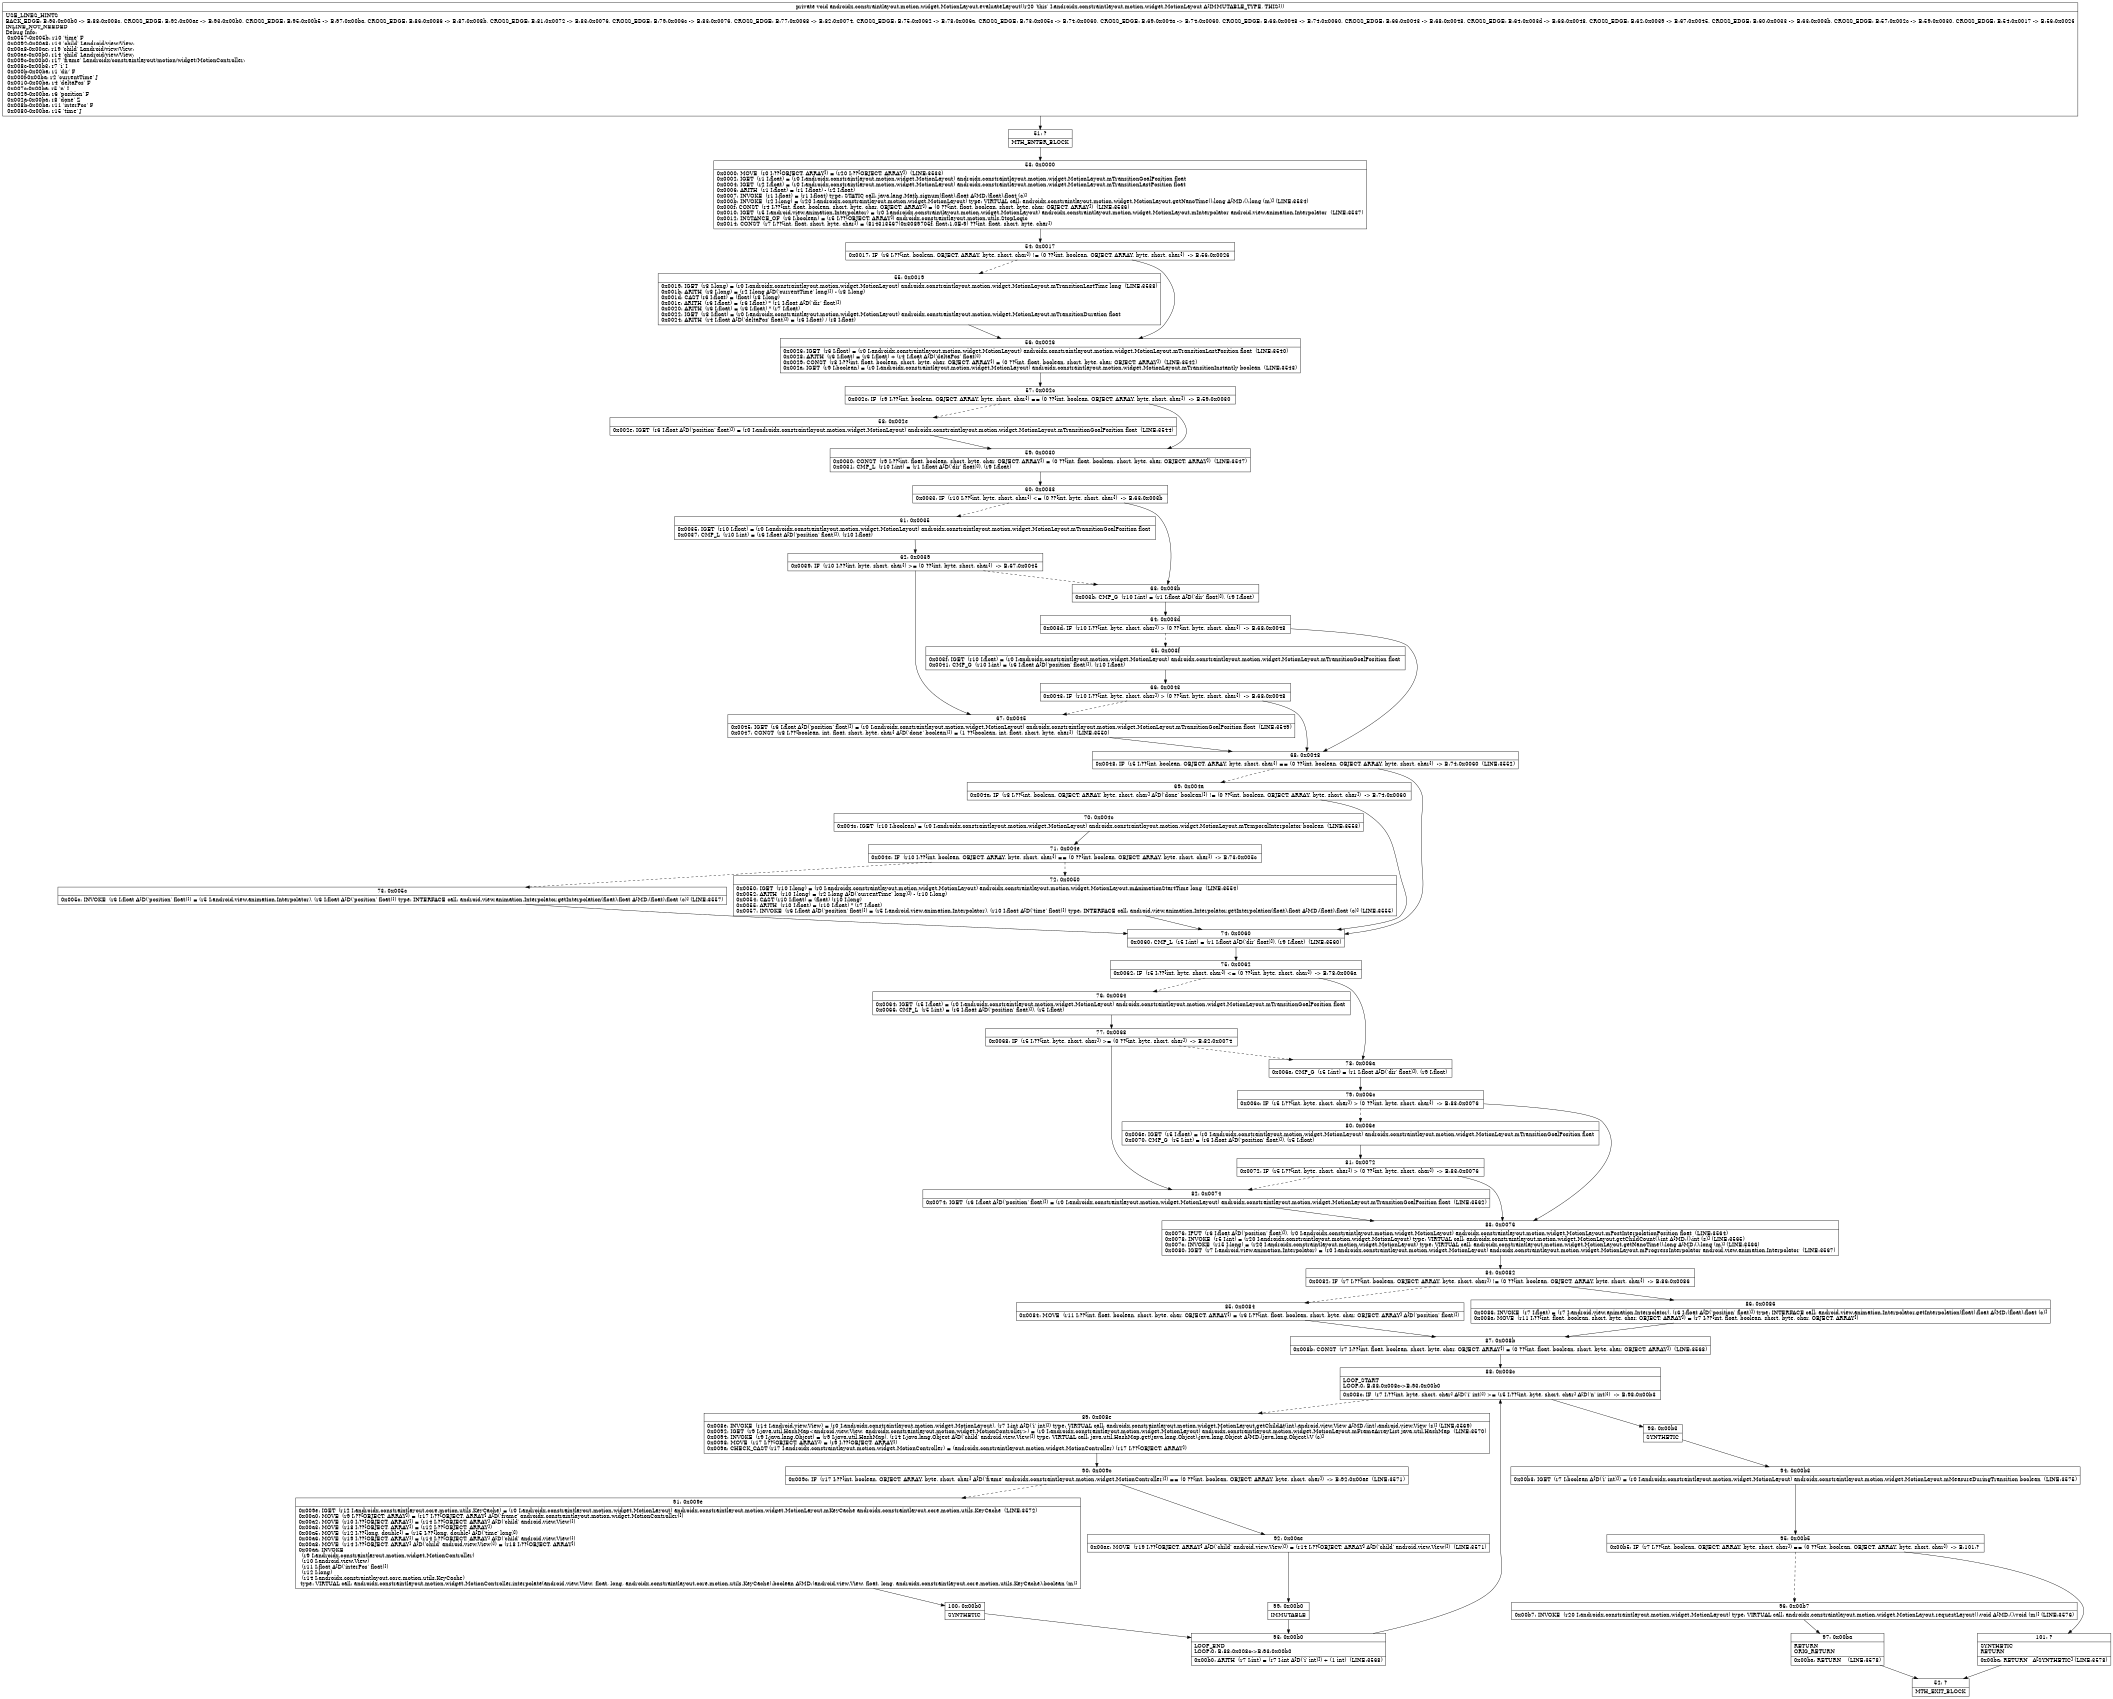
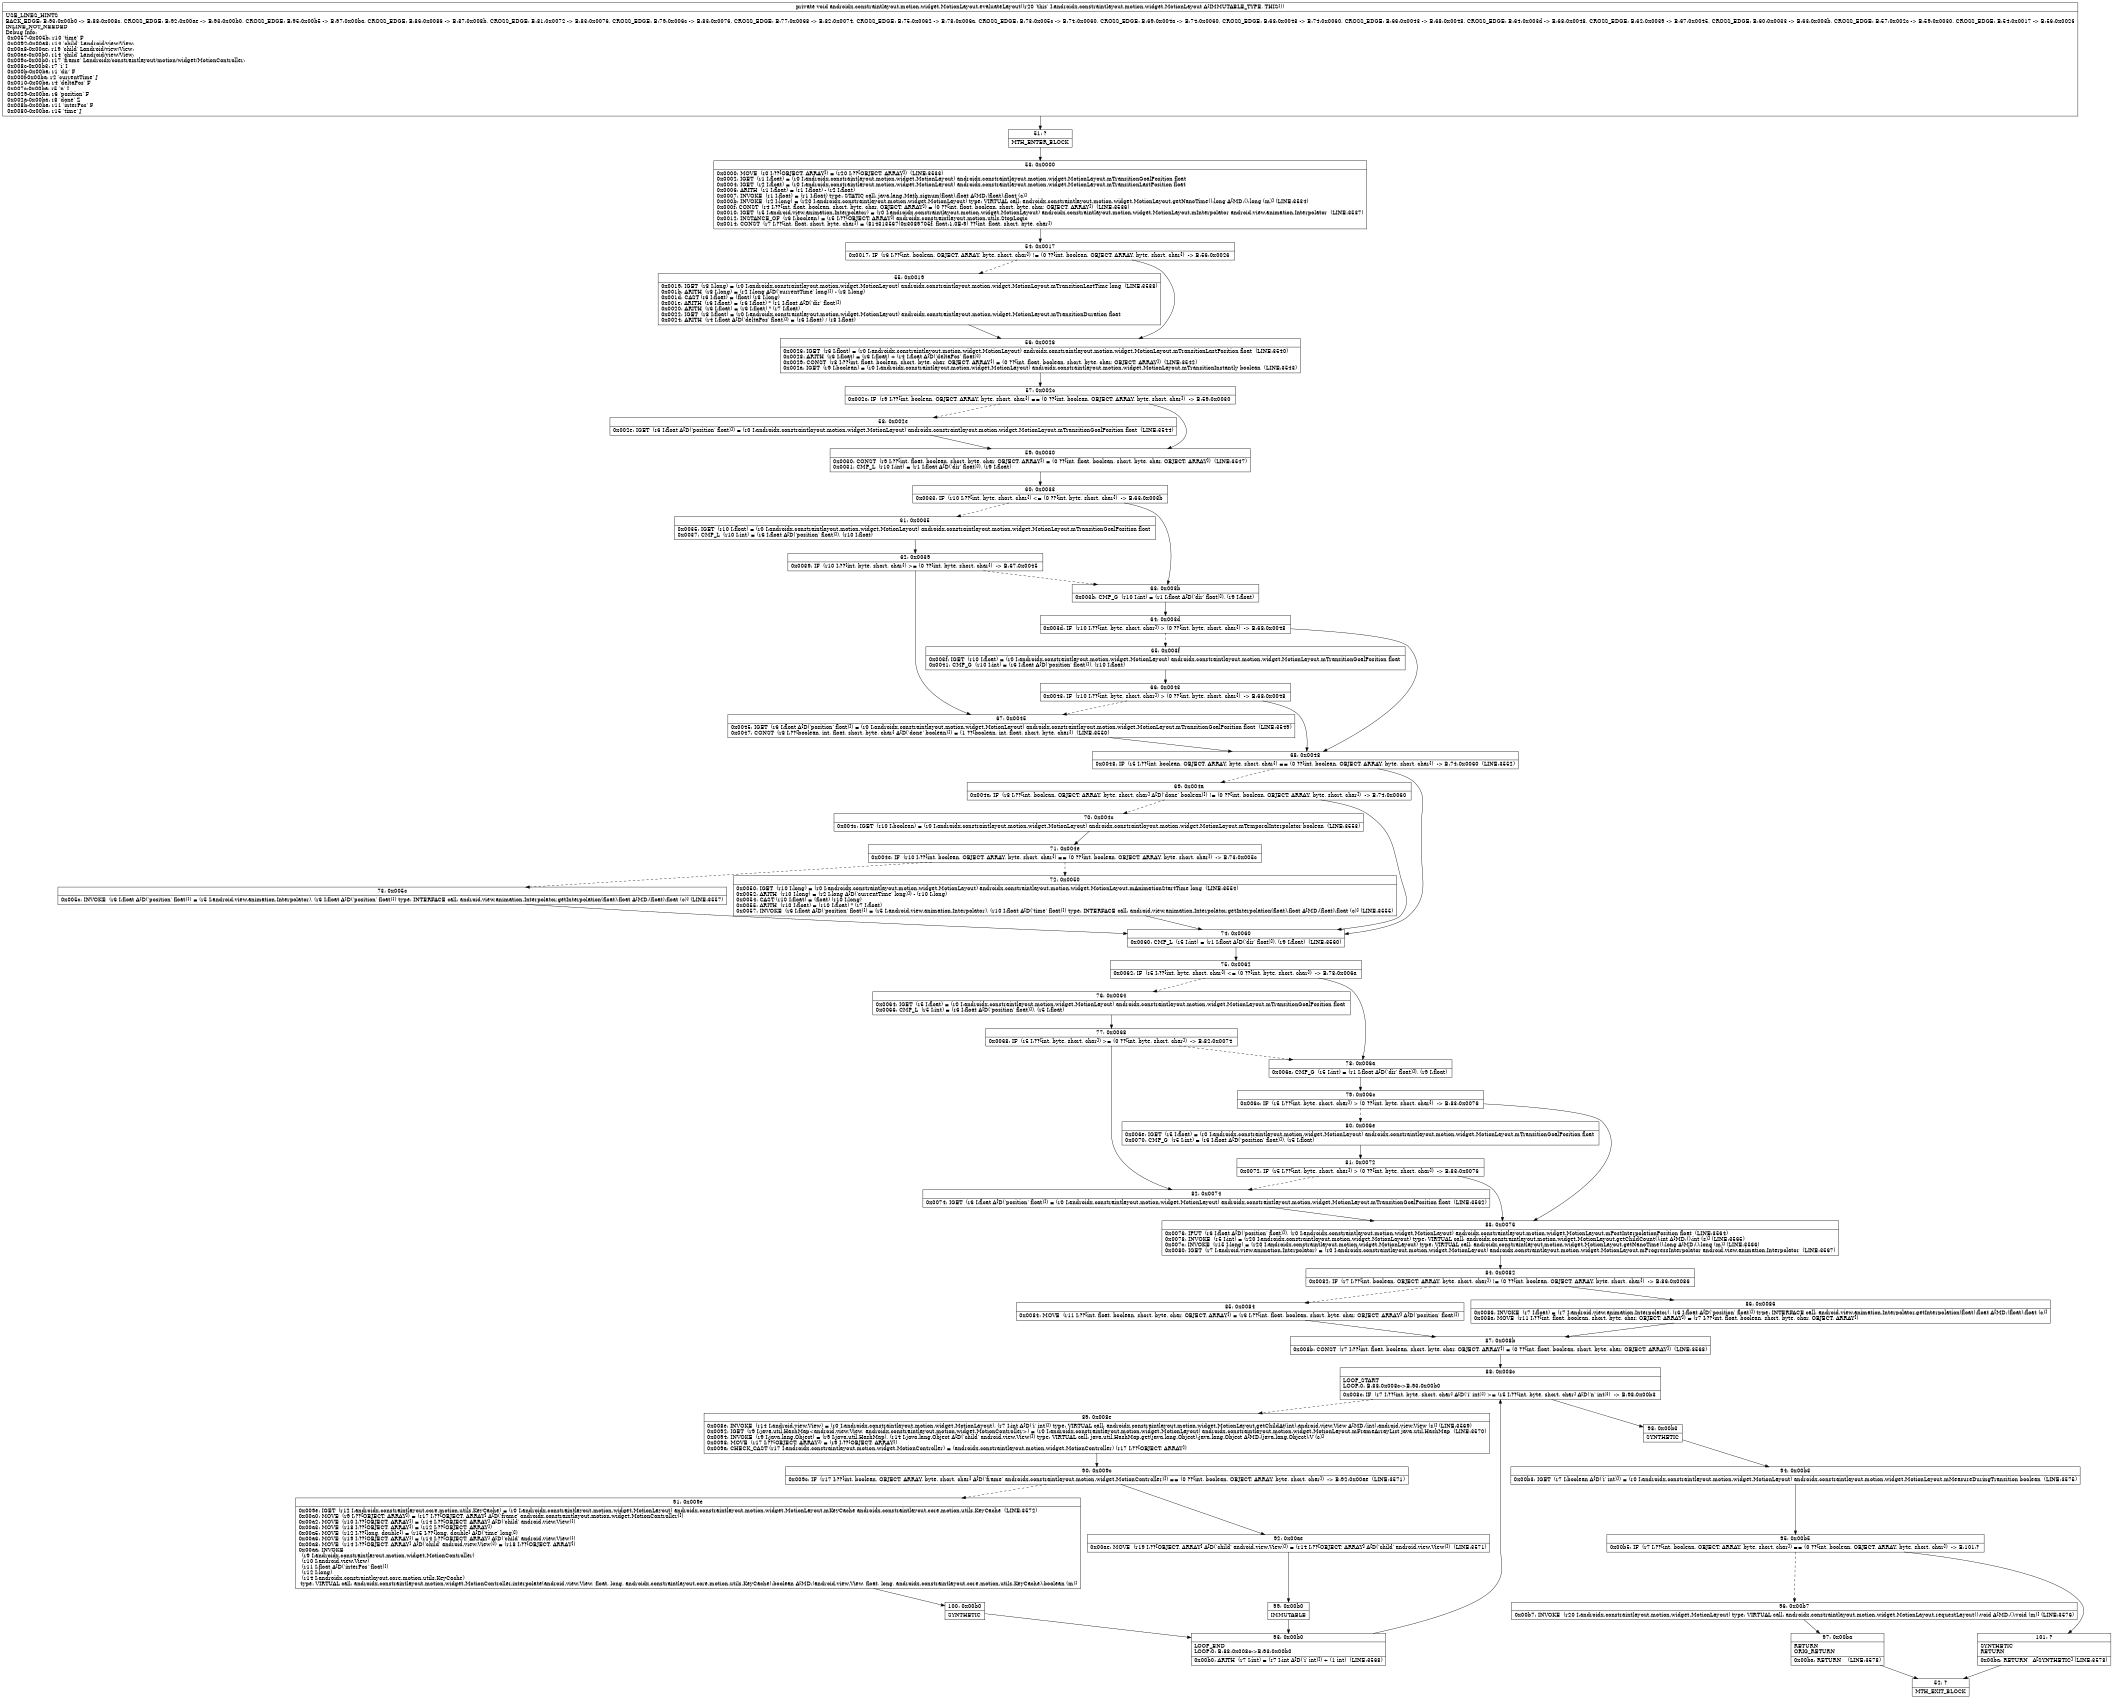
edge "69: 0x004a" -> "70: 0x004c": added
